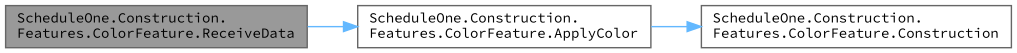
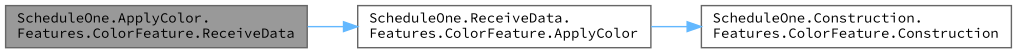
node "ScheduleOne.Construction. Features.ColorFeature.ReceiveData": label "ScheduleOne.Construction. Features.ColorFeature.ReceiveData" -> "ScheduleOne.ApplyColor. Features.ColorFeature.ReceiveData"
node "ScheduleOne.Construction. Features.ColorFeature.ApplyColor": label "ScheduleOne.Construction. Features.ColorFeature.ApplyColor" -> "ScheduleOne.ReceiveData. Features.ColorFeature.ApplyColor"
